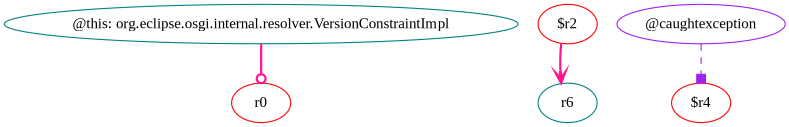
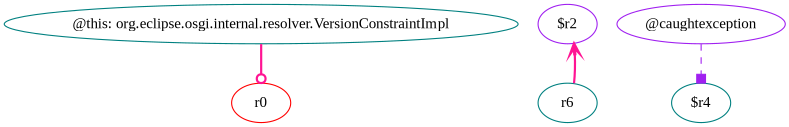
node "$r2": color red -> purple
edge "$r2" -> "r6": reversed
node "$r4": color red -> teal
